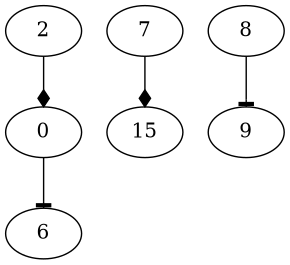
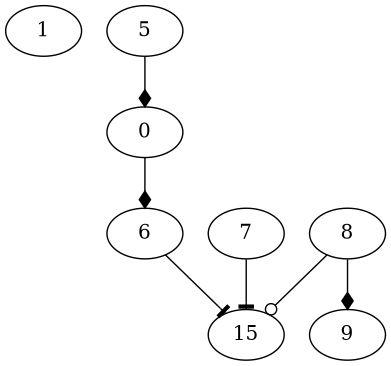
node "2": label "2" -> "5"
node "1": added
edge "7" -> "15": arrowhead diamond -> tee
edge "8" -> "9": arrowhead tee -> diamond
edge "0" -> "6": arrowhead tee -> diamond
edge "8" -> "15": added
edge "6" -> "15": added
